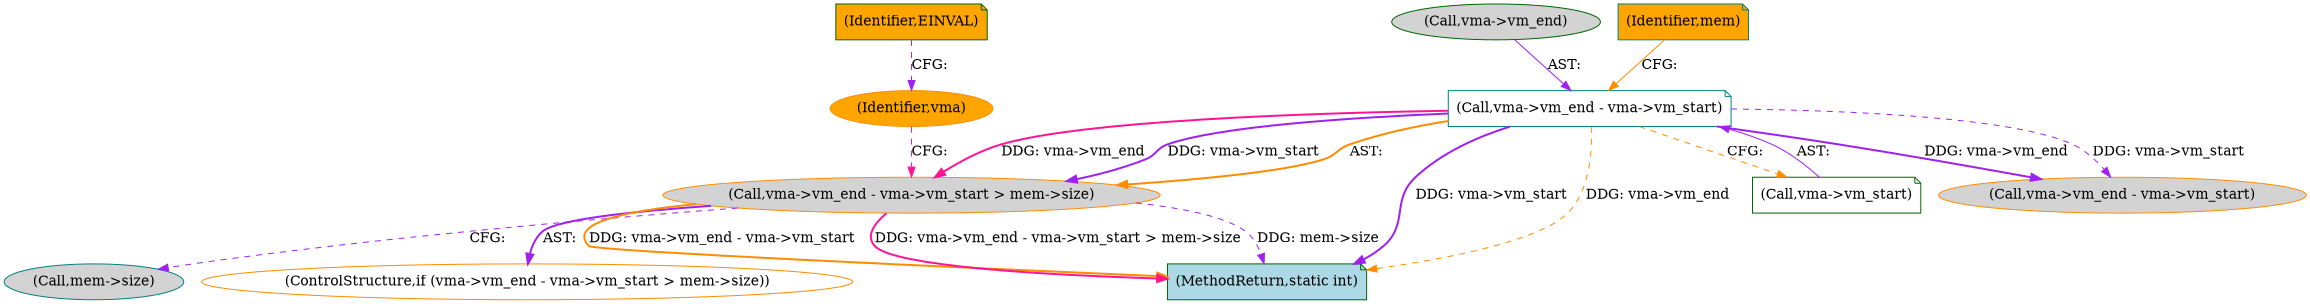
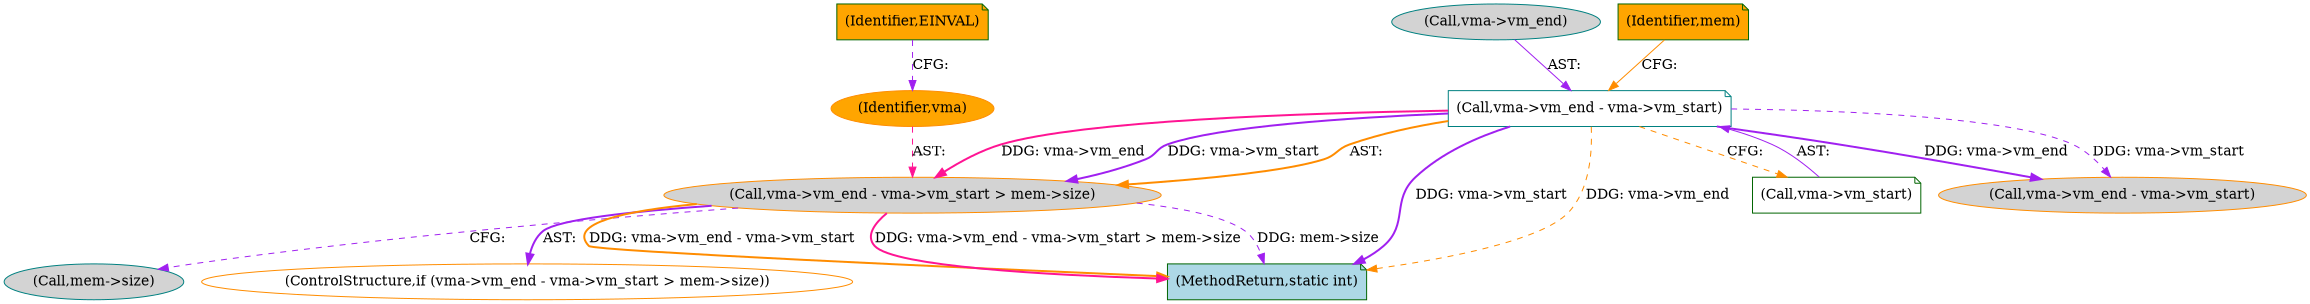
node "(Call,vma->vm_end)": color darkgreen -> teal
node "(Identifier,mem)": color teal -> darkgreen
edge "(Identifier,vma)" -> "(Call,vma->vm_end - vma->vm_start > mem->size)": label "CFG: " -> "AST: "
